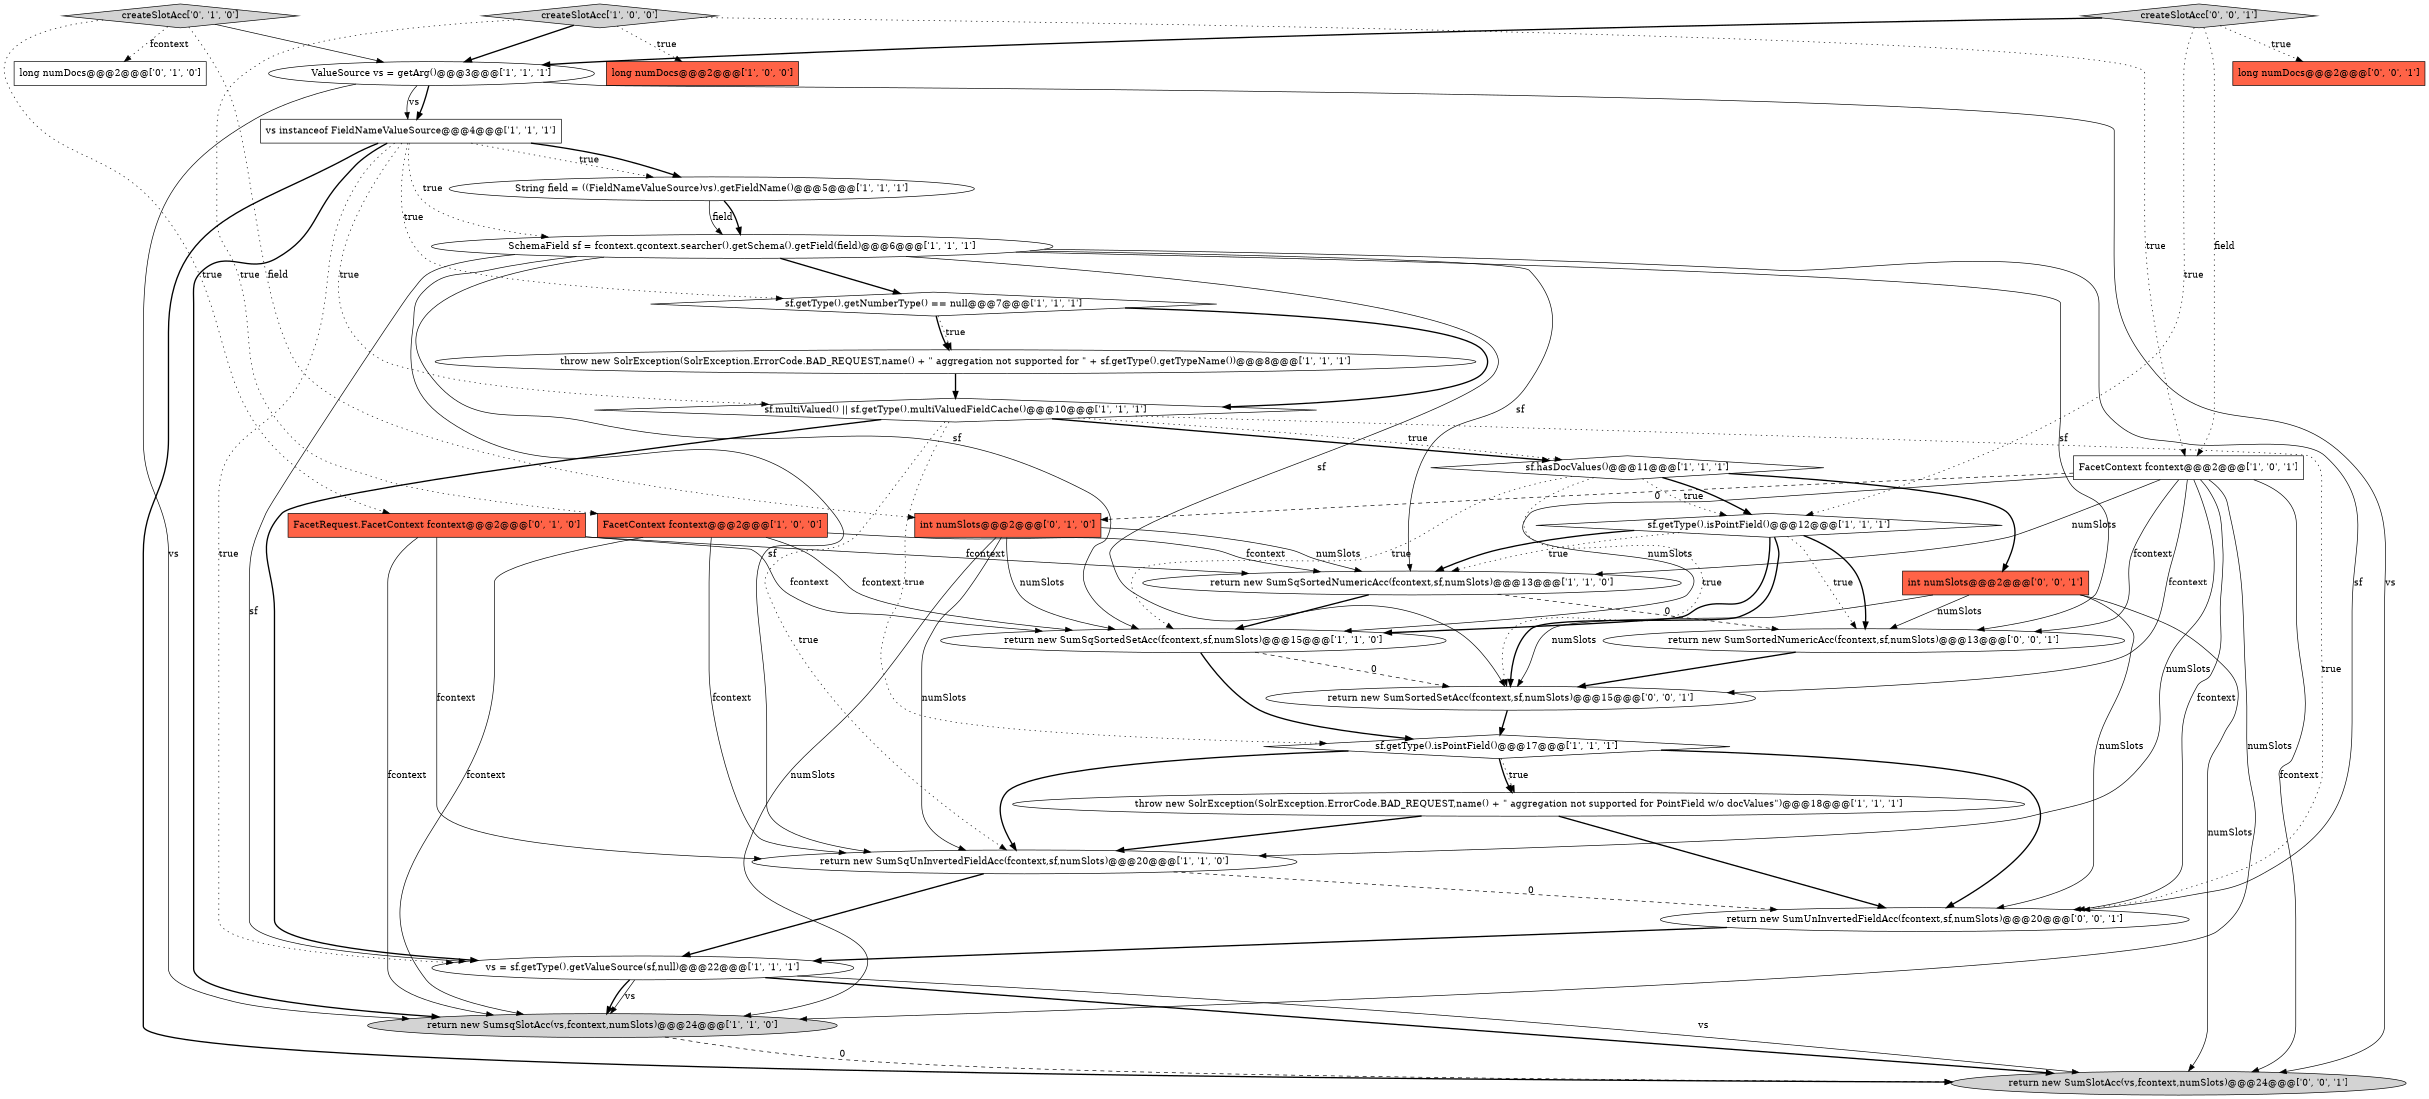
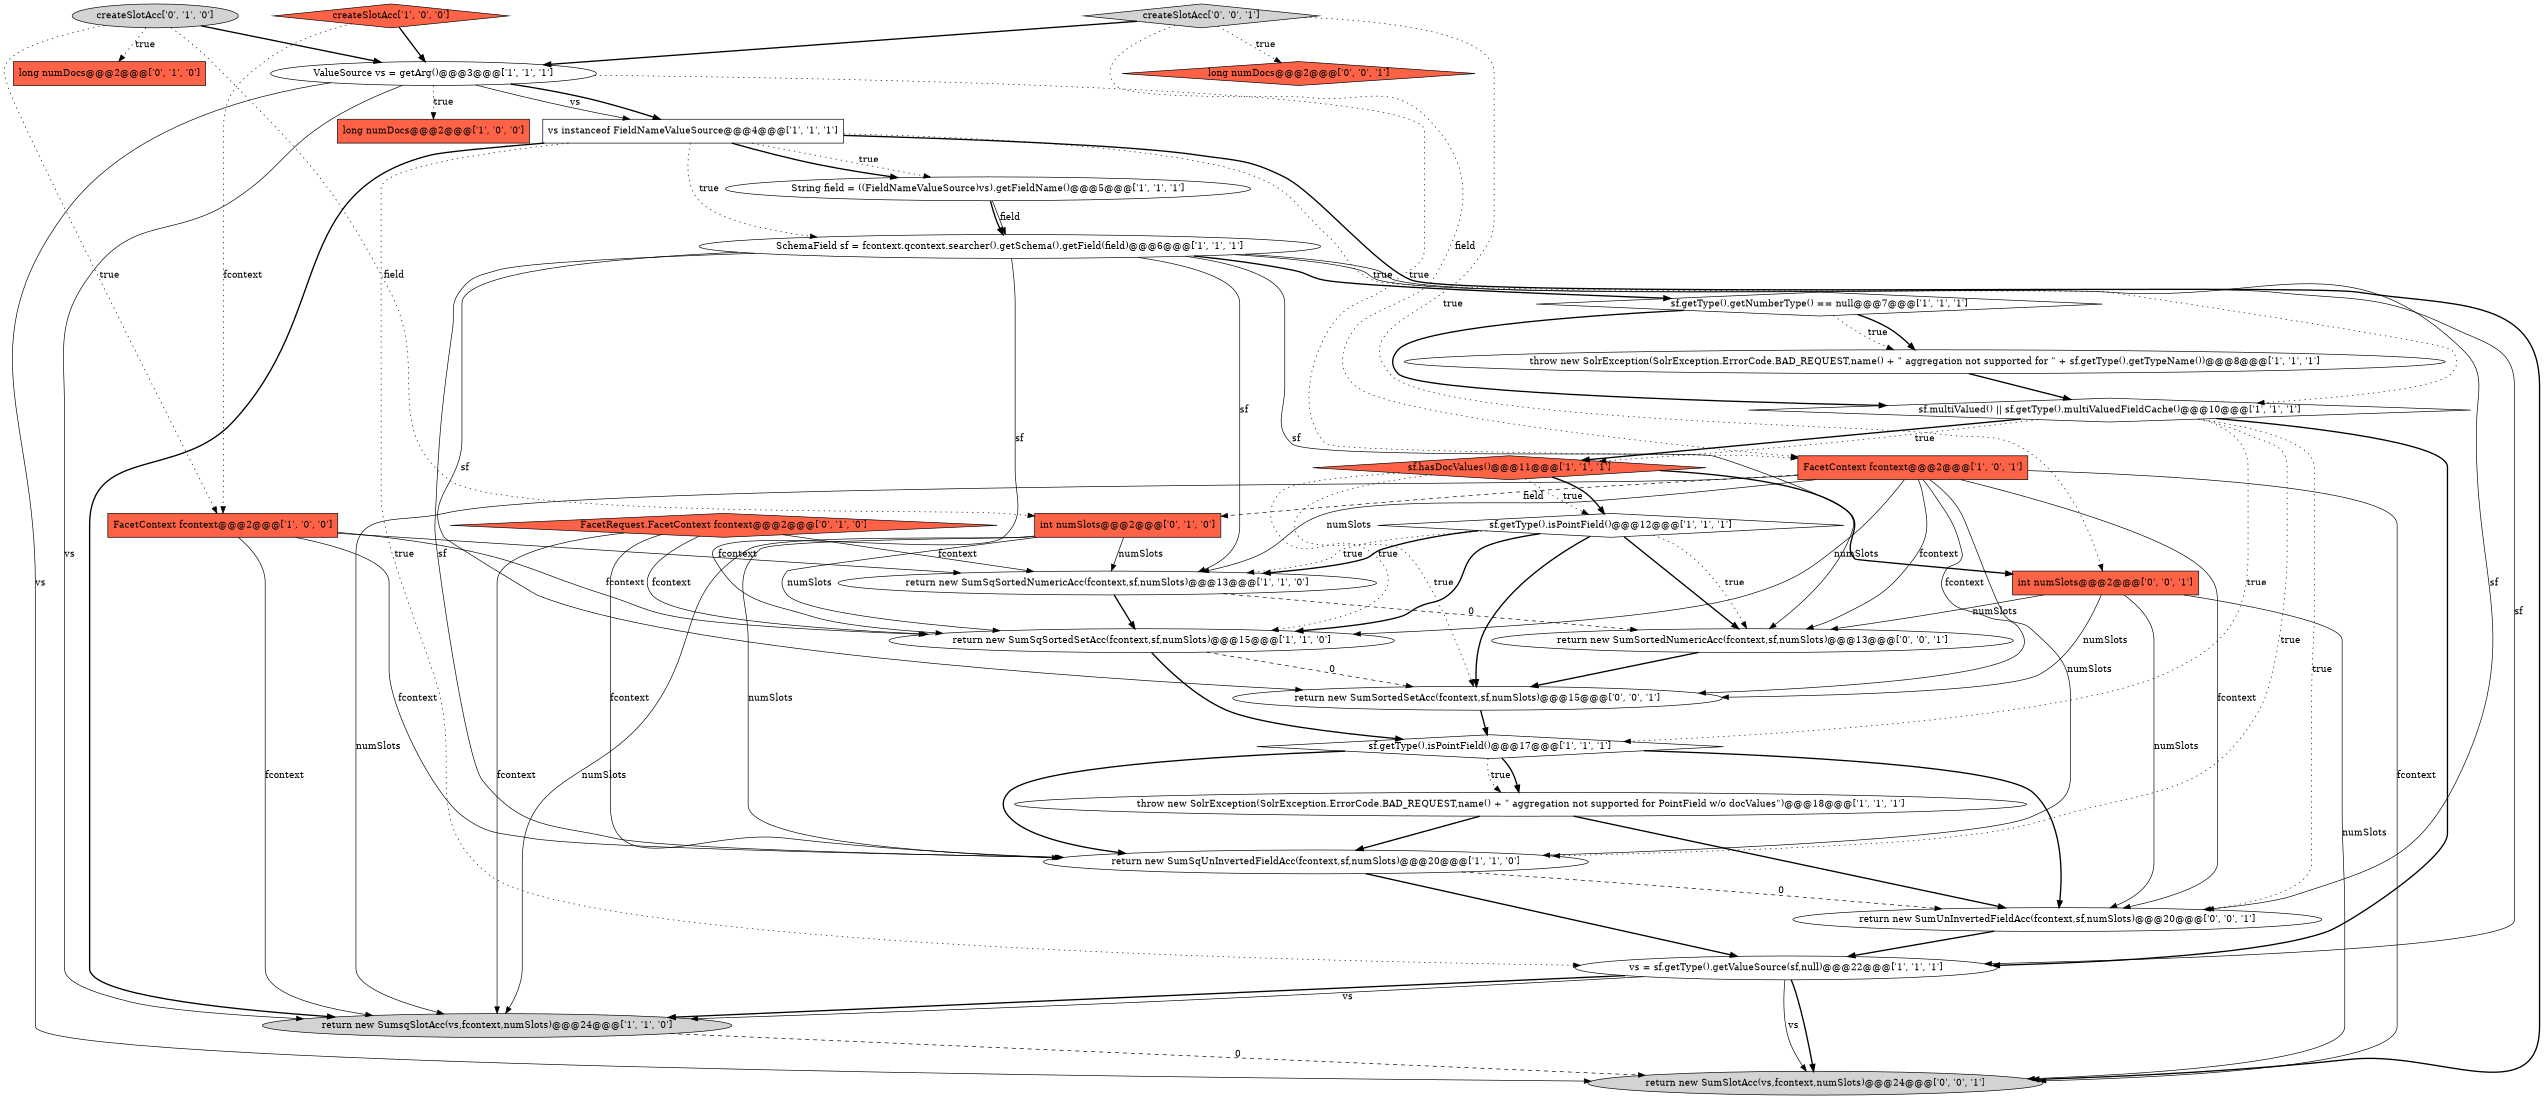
node "createSlotAcc['0', '1', '0']": shape diamond -> ellipse
node "createSlotAcc['1', '0', '0']": fillcolor lightgray -> tomato
edge "createSlotAcc['1', '0', '0']" -> "FacetContext fcontext@@@2@@@['1', '0', '1']": now "ValueSource vs = getArg()@@@3@@@['1', '1', '1']" -> "FacetContext fcontext@@@2@@@['1', '0', '1']"
edge "createSlotAcc['0', '1', '0']" -> "ValueSource vs = getArg()@@@3@@@['1', '1', '1']": style solid -> bold
edge "createSlotAcc['1', '0', '0']" -> "long numDocs@@@2@@@['1', '0', '0']": now "ValueSource vs = getArg()@@@3@@@['1', '1', '1']" -> "long numDocs@@@2@@@['1', '0', '0']"
edge "createSlotAcc['0', '1', '0']" -> "long numDocs@@@2@@@['0', '1', '0']": label "fcontext" -> "true"
node "long numDocs@@@2@@@['0', '1', '0']": fillcolor white -> tomato
node "long numDocs@@@2@@@['0', '0', '1']": shape box -> diamond
edge "createSlotAcc['0', '1', '0']" -> "FacetRequest.FacetContext fcontext@@@2@@@['0', '1', '0']": now "createSlotAcc['0', '1', '0']" -> "FacetContext fcontext@@@2@@@['1', '0', '0']"
edge "createSlotAcc['1', '0', '0']" -> "FacetContext fcontext@@@2@@@['1', '0', '0']": label "true" -> "fcontext"
edge "vs instanceof FieldNameValueSource@@@4@@@['1', '1', '1']" -> "sf.getType().getNumberType() == null@@@7@@@['1', '1', '1']": removed, label "true"
edge "createSlotAcc['0', '0', '1']" -> "sf.getType().isPointField()@@@12@@@['1', '1', '1']": now "createSlotAcc['0', '0', '1']" -> "int numSlots@@@2@@@['0', '0', '1']"
node "sf.hasDocValues()@@@11@@@['1', '1', '1']": fillcolor white -> tomato
node "FacetContext fcontext@@@2@@@['1', '0', '1']": fillcolor white -> tomato
edge "FacetContext fcontext@@@2@@@['1', '0', '1']" -> "int numSlots@@@2@@@['0', '1', '0']": label "0" -> "field"
node "FacetRequest.FacetContext fcontext@@@2@@@['0', '1', '0']": shape box -> diamond
